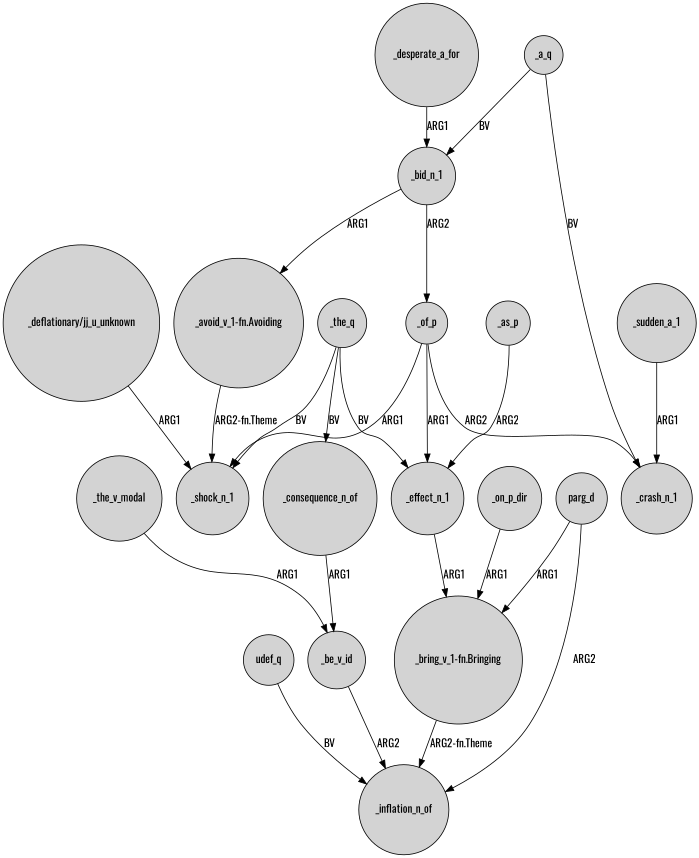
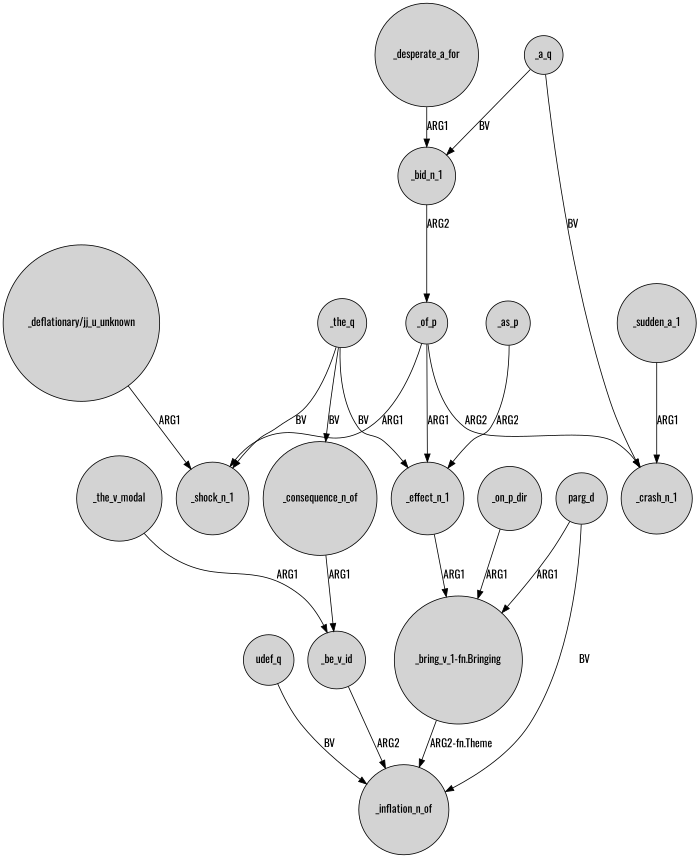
node "_avoid_v_1-fn.Avoiding": removed
edge "parg_d" -> "_inflation_n_of": label "ARG2" -> "BV"
